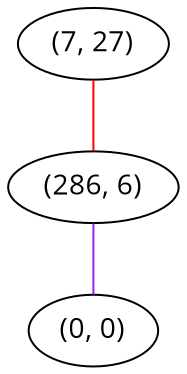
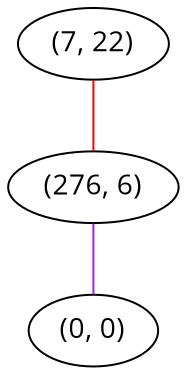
node "(7, 27)": label "(7, 27)" -> "(7, 22)"
node "(286, 6)": label "(286, 6)" -> "(276, 6)"
